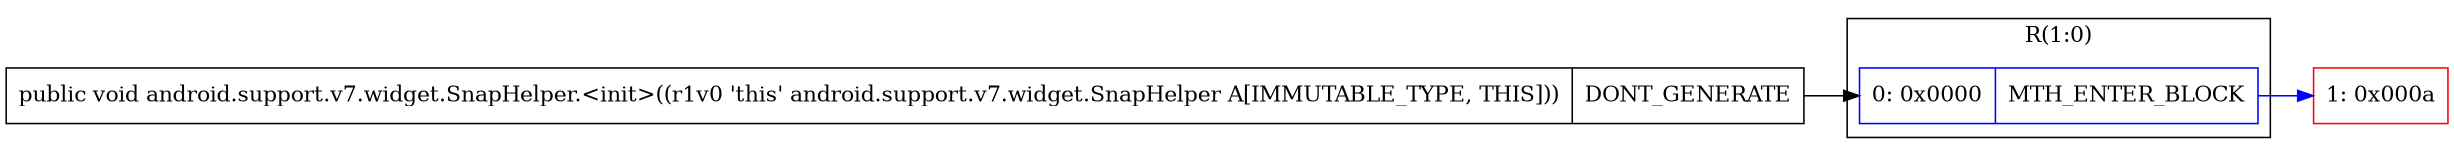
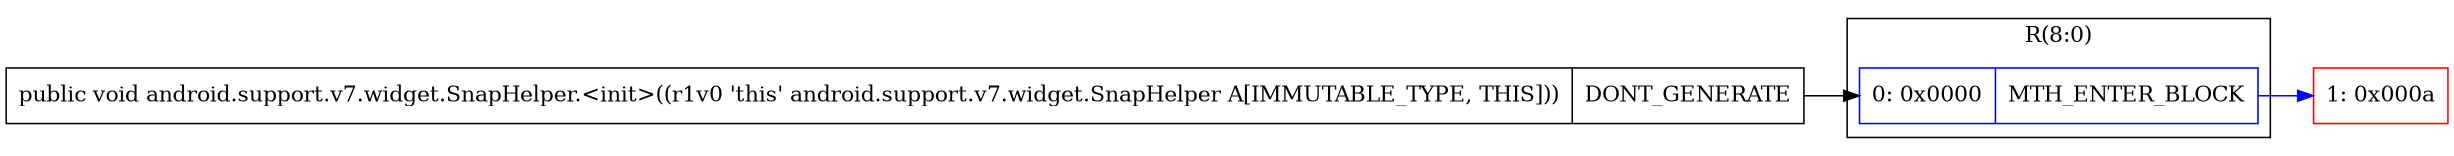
cluster "R(1:0)": label "R(1:0)" -> "R(8:0)"
